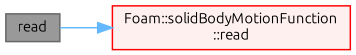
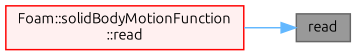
edge "read" -> "Foam::solidBodyMotionFunction ::read": reversed
